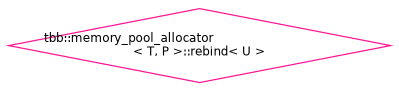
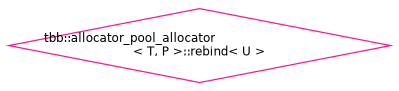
node "tbb::memory_pool_allocator < T, P >::rebind< U >": label "tbb::memory_pool_allocator < T, P >::rebind< U >" -> "tbb::allocator_pool_allocator < T, P >::rebind< U >"
